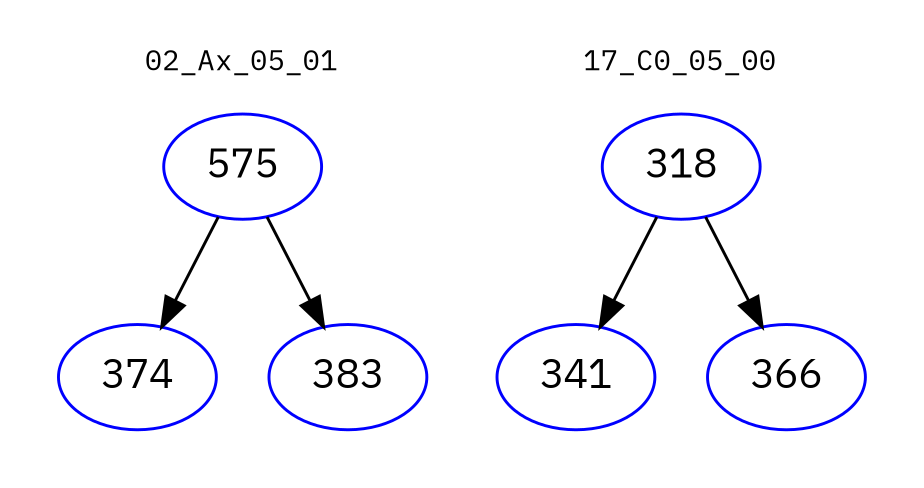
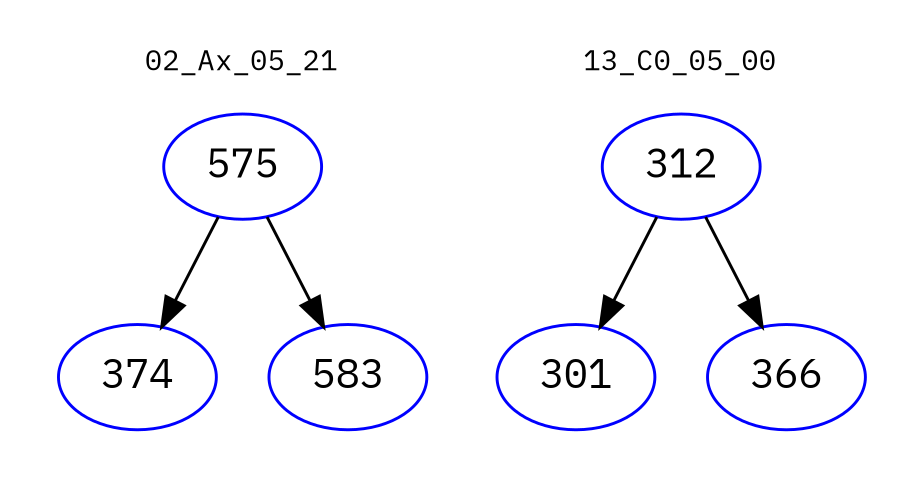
cluster "02_Ax_05_01": label "02_Ax_05_01" -> "02_Ax_05_21"
cluster "17_C0_05_00": label "17_C0_05_00" -> "13_C0_05_00"
node "318": label "318" -> "312"
node "383": label "383" -> "583"
node "341": label "341" -> "301"
